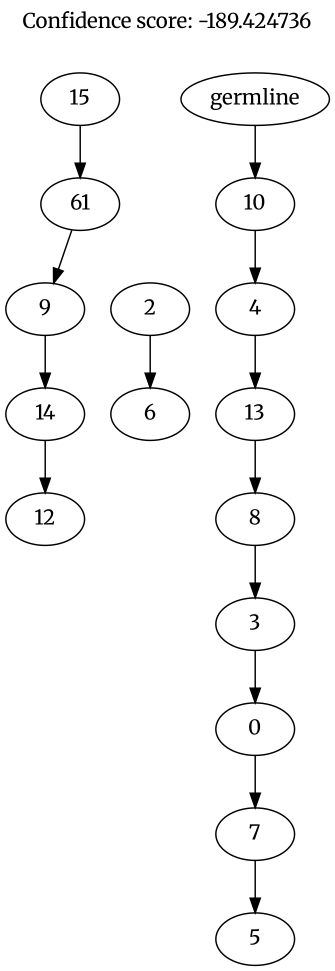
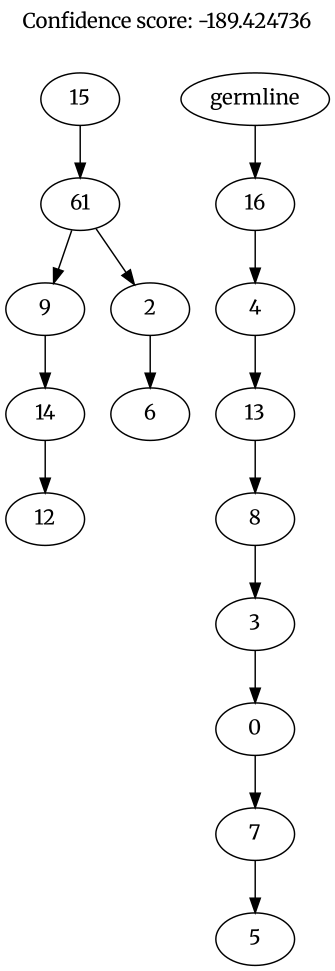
node "10": label "10" -> "16"
edge "61" -> "2": added
